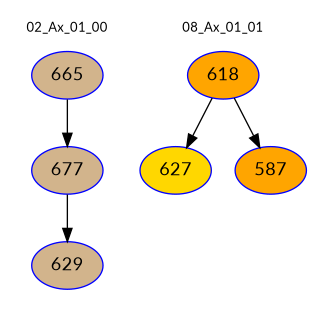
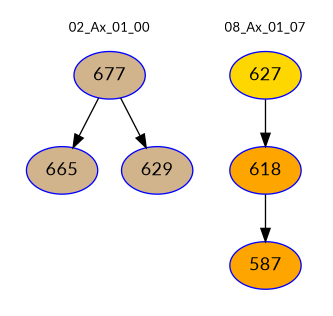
cluster "08_Ax_01_01": label "08_Ax_01_01" -> "08_Ax_01_07"
edge "665" -> "677": reversed
edge "618" -> "627": reversed
